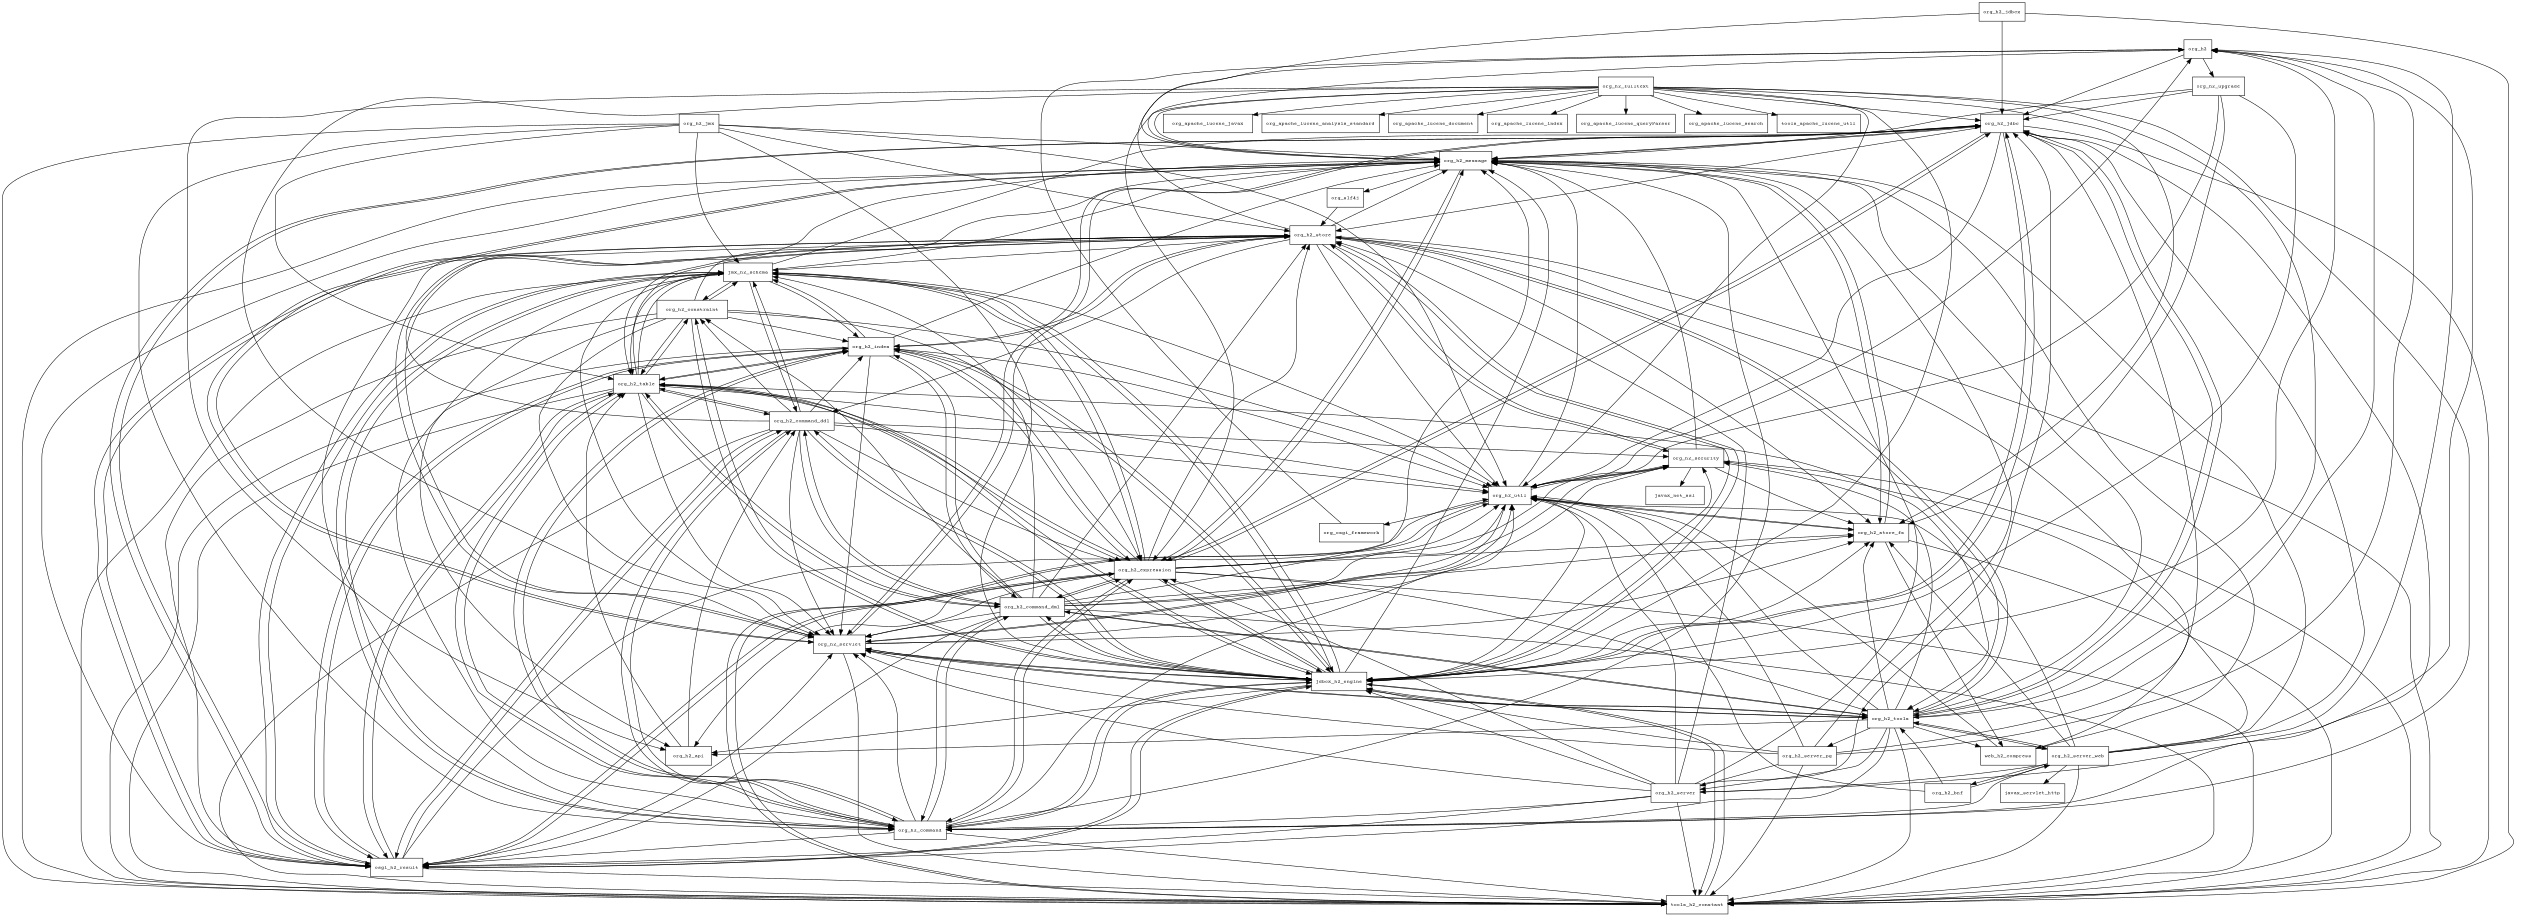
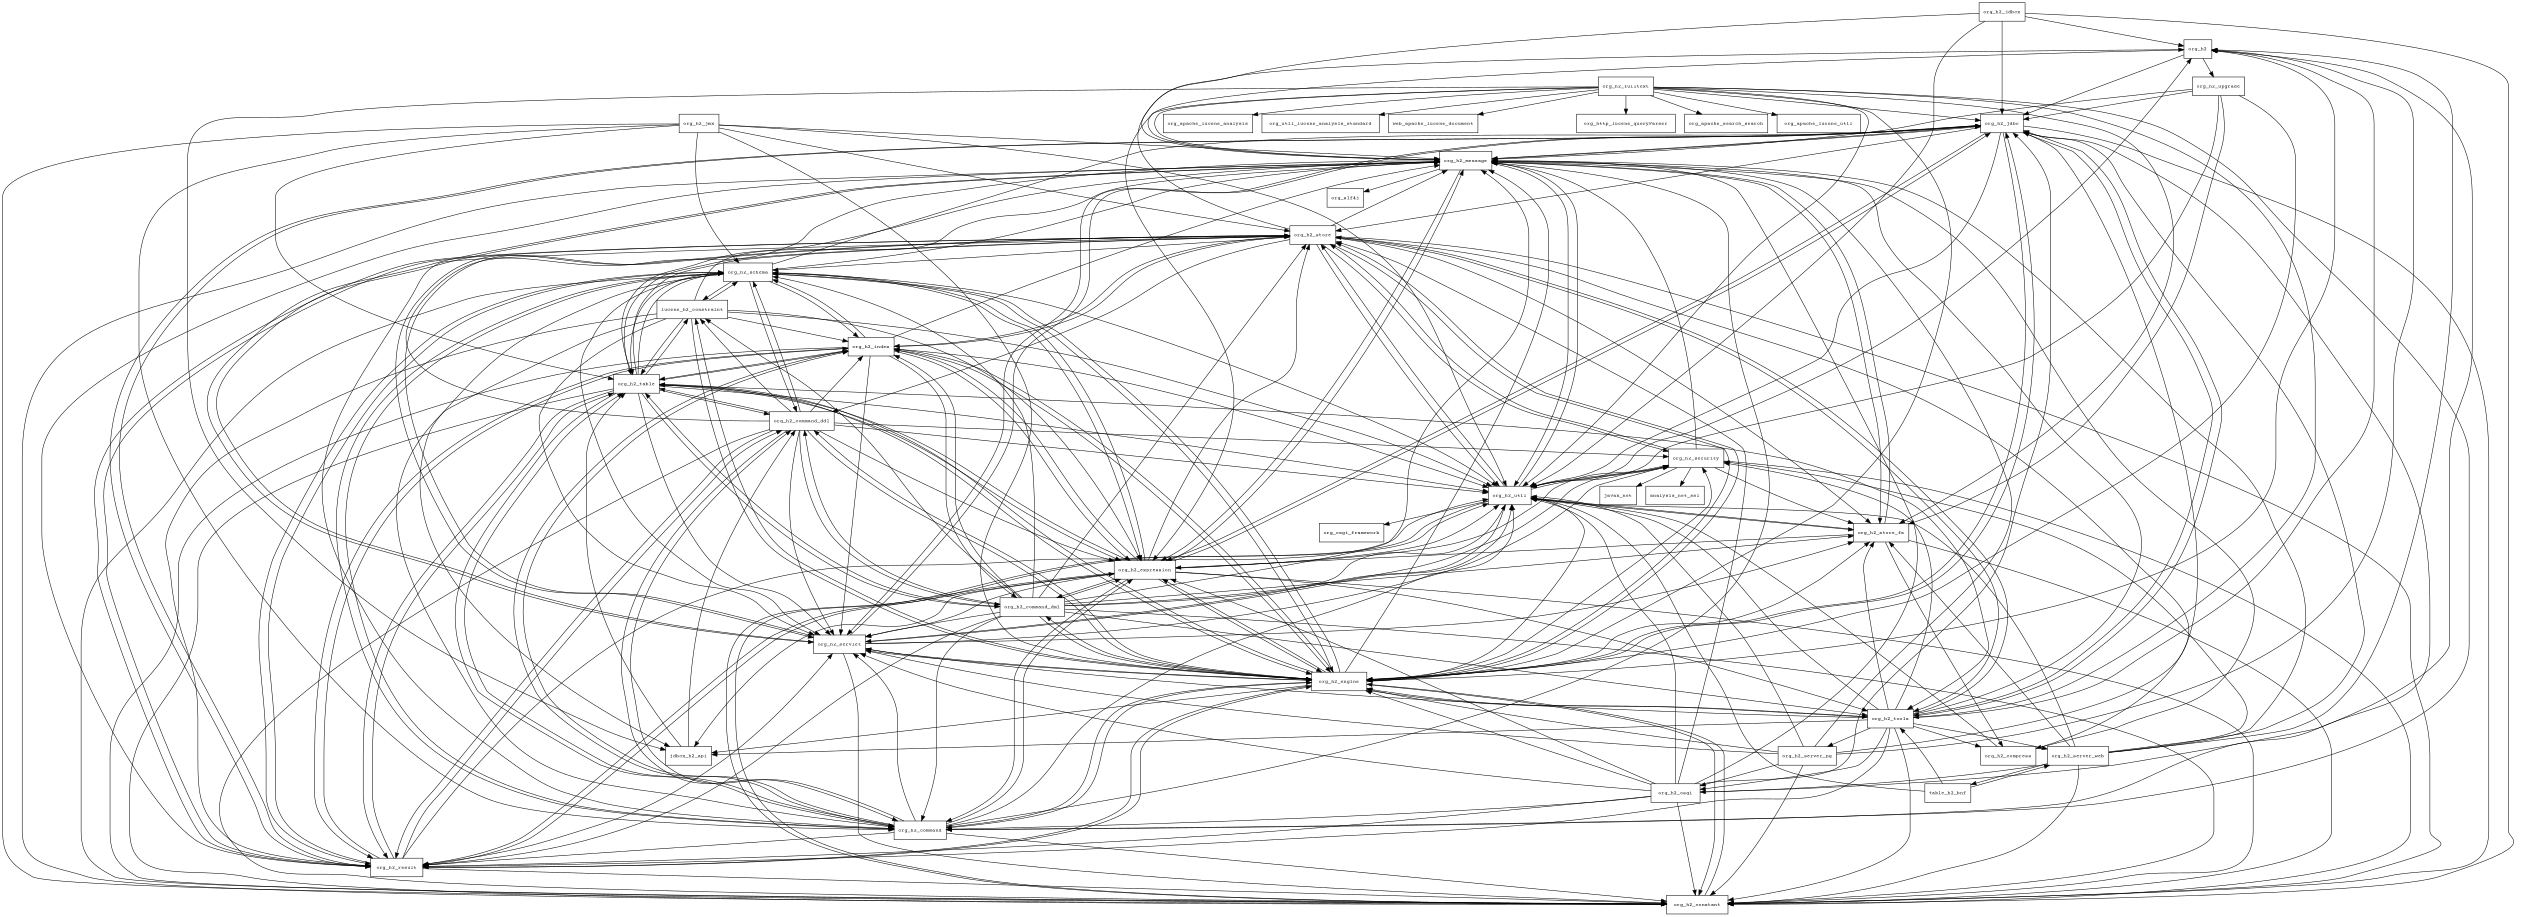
edge "org_osgi_framework" -> "org_h2": now "org_h2_jdbcx" -> "org_h2"
edge "org_h2_fulltext" -> "org_h2_servlet": removed
node "org_apache_lucene_javax": label "org_apache_lucene_javax" -> "org_apache_lucene_analysis"
node "org_apache_lucene_analysis_standard": label "org_apache_lucene_analysis_standard" -> "org_util_lucene_analysis_standard"
node "org_apache_lucene_document": label "org_apache_lucene_document" -> "web_apache_lucene_document"
node "org_apache_lucene_index": removed
node "org_apache_lucene_queryParser": label "org_apache_lucene_queryParser" -> "org_http_lucene_queryParser"
node "org_apache_lucene_search": label "org_apache_lucene_search" -> "org_apache_search_search"
node "tools_apache_lucene_util": label "tools_apache_lucene_util" -> "org_apache_lucene_util"
edge "org_h2_table" -> "org_h2_message": added
edge "org_slf4j" -> "org_h2_store": now "org_h2_util" -> "org_h2_store"
node "jmx_h2_schema": label "jmx_h2_schema" -> "org_h2_schema"
edge "org_h2_jdbcx" -> "org_h2_util": added
edge "org_h2_message" -> "org_h2_util": added
node "org_h2_constraint": label "org_h2_constraint" -> "lucene_h2_constraint"
node "javax_net": added
node "javax_net_ssl": label "javax_net_ssl" -> "analysis_net_ssl"
edge "org_h2_expression" -> "org_h2_store_fs": reversed
edge "org_h2_tools" -> "org_h2_command_dml": removed
node "jdbcx_h2_engine": label "jdbcx_h2_engine" -> "org_h2_engine"
edge "org_h2_servlet" -> "org_h2_tools": removed
edge "org_h2_command" -> "org_h2_command_dml": removed
edge "org_h2_server_web" -> "org_h2_tools": removed
node "org_h2_api": label "org_h2_api" -> "jdbcx_h2_api"
node "web_h2_compress": label "web_h2_compress" -> "org_h2_compress"
node "org_h2_server": label "org_h2_server" -> "org_h2_osgi"
node "org_h2_bnf": label "org_h2_bnf" -> "table_h2_bnf"
node "javax_servlet_http": removed
edge "org_h2_server_web" -> "org_h2_command": removed
node "osgi_h2_result": label "osgi_h2_result" -> "org_h2_result"
node "tools_h2_constant": label "tools_h2_constant" -> "org_h2_constant"
